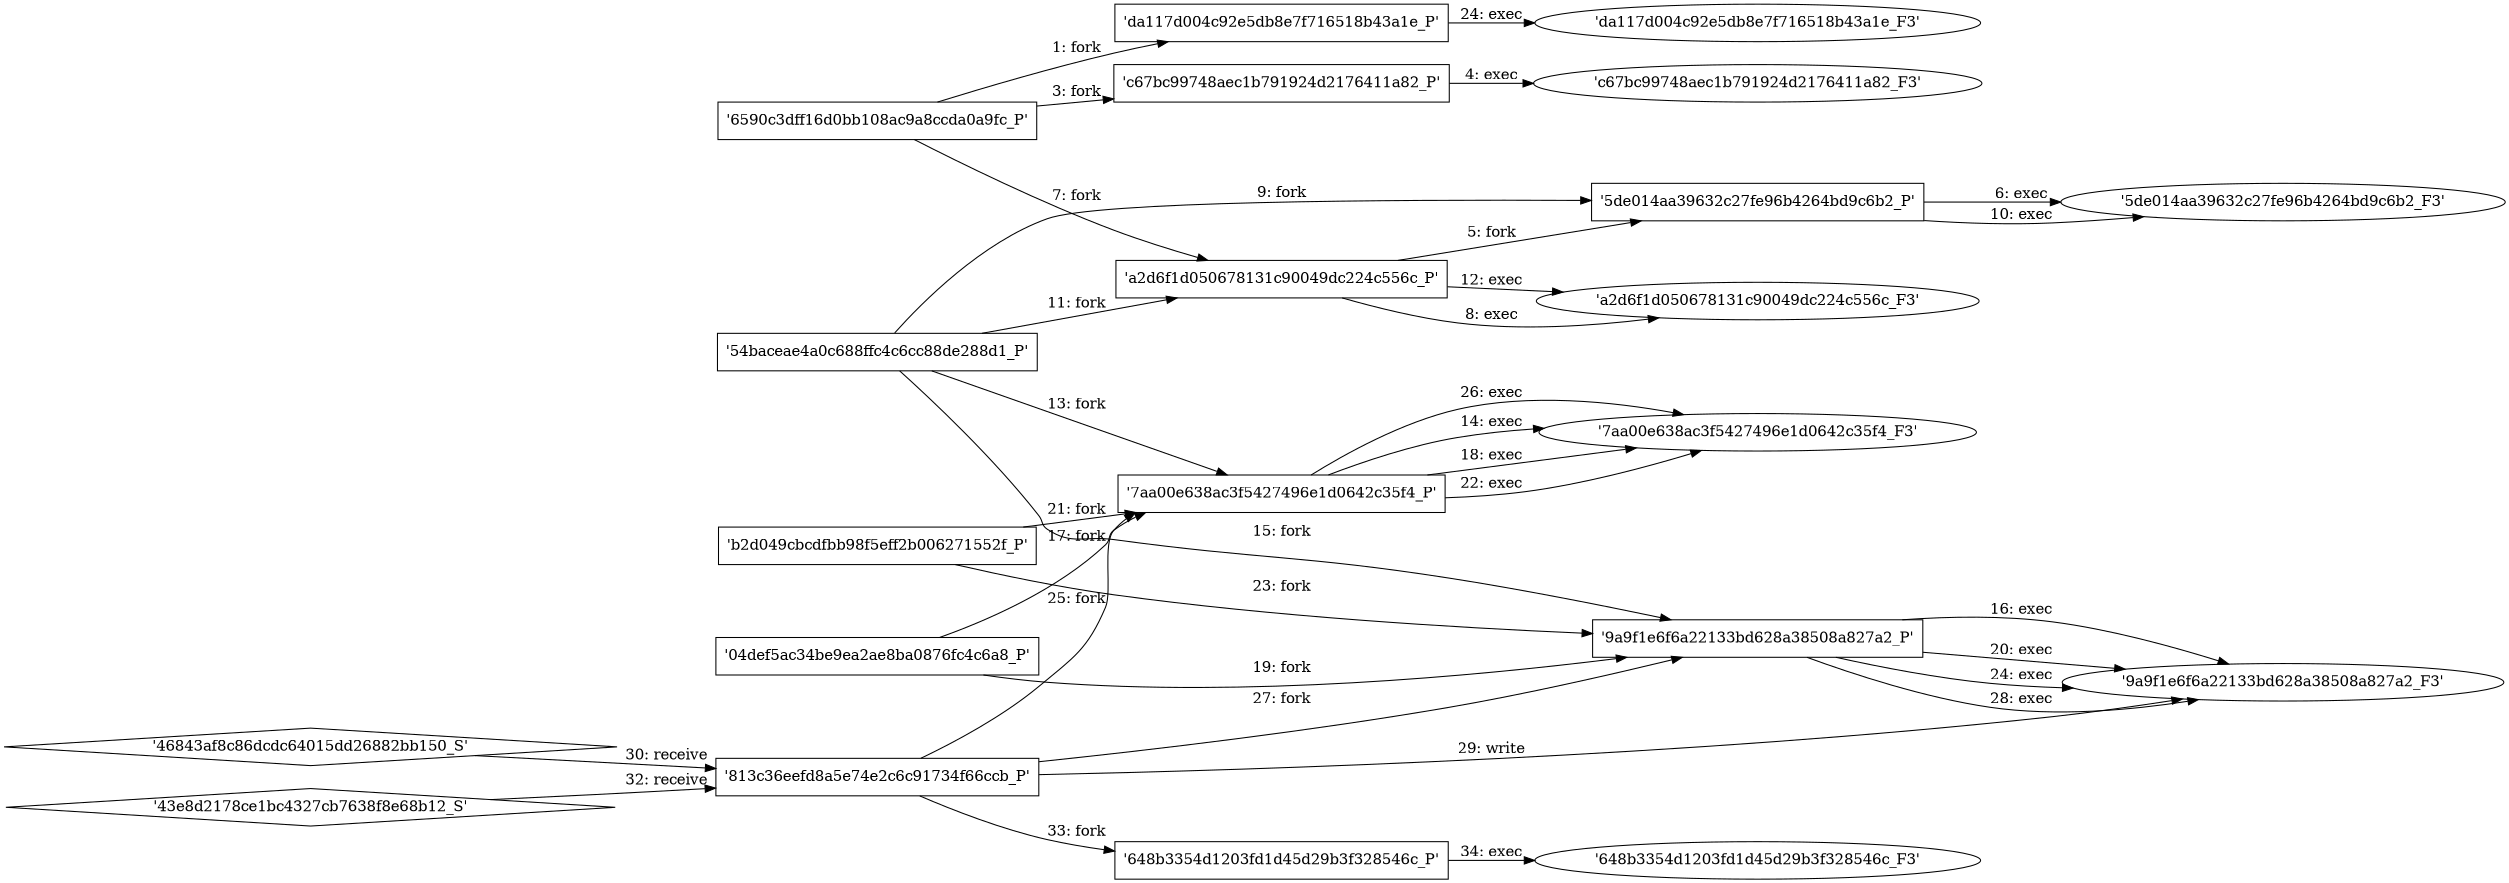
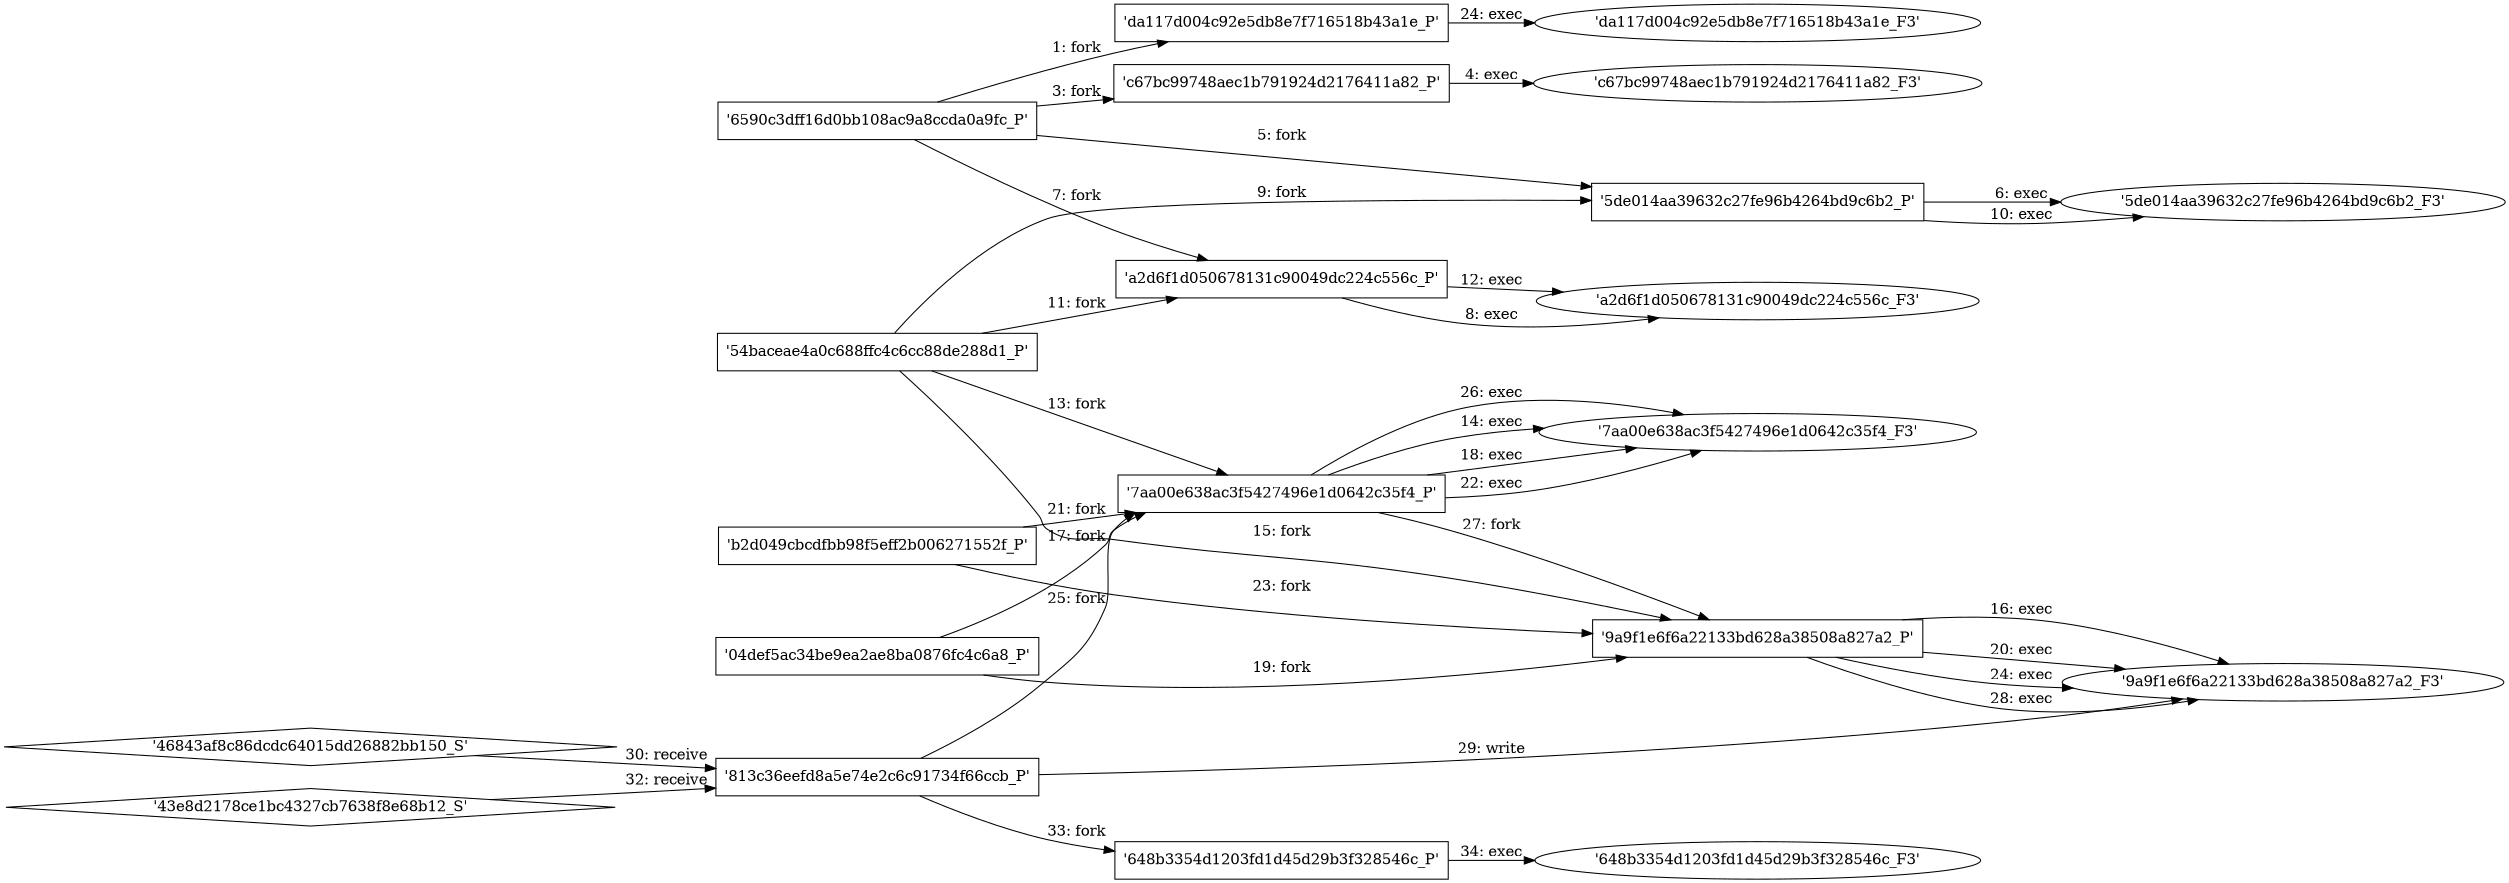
edge "'a2d6f1d050678131c90049dc224c556c_P'" -> "'5de014aa39632c27fe96b4264bd9c6b2_P'": now "'6590c3dff16d0bb108ac9a8ccda0a9fc_P'" -> "'5de014aa39632c27fe96b4264bd9c6b2_P'"
edge "'813c36eefd8a5e74e2c6c91734f66ccb_P'" -> "'9a9f1e6f6a22133bd628a38508a827a2_P'": now "'7aa00e638ac3f5427496e1d0642c35f4_P'" -> "'9a9f1e6f6a22133bd628a38508a827a2_P'"
